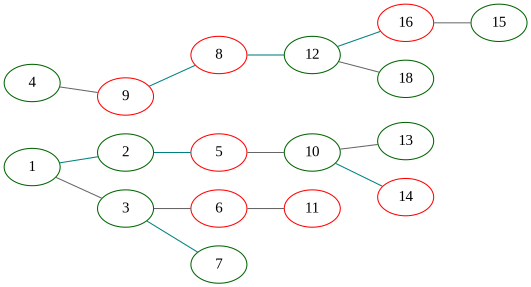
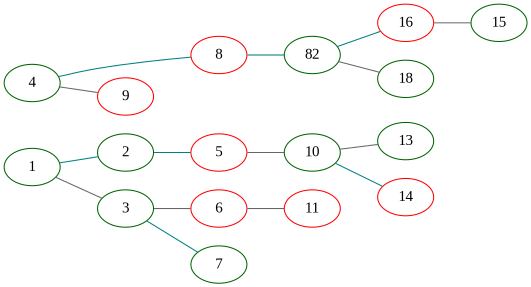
node "12": label "12" -> "82"
edge "8" -- "9": now "8" -- "4"
